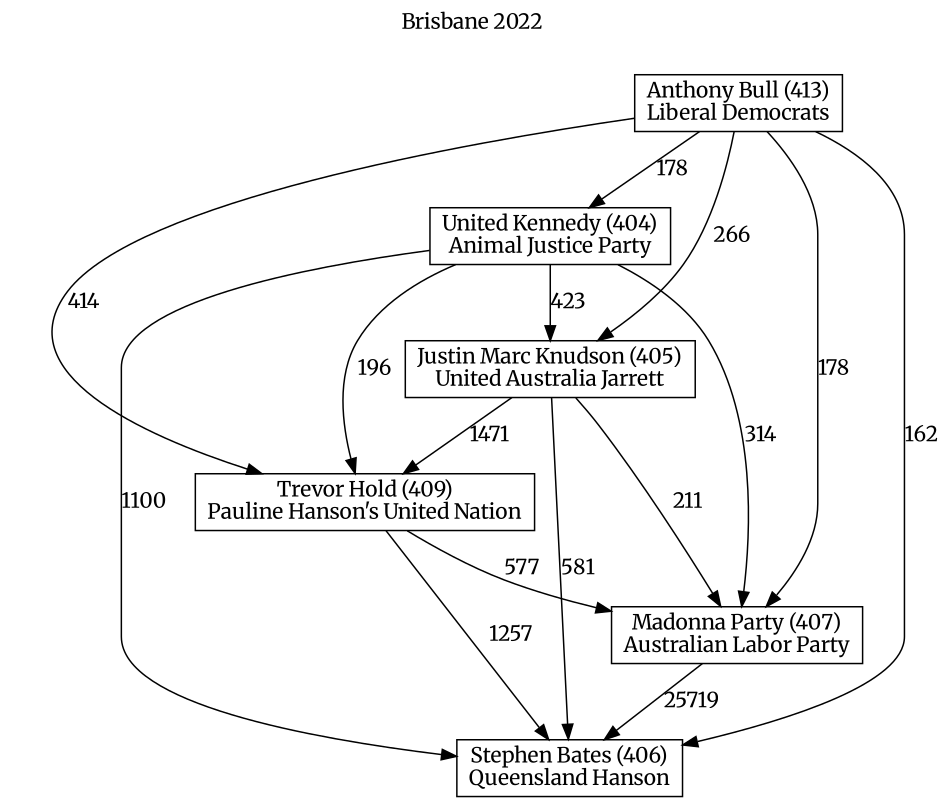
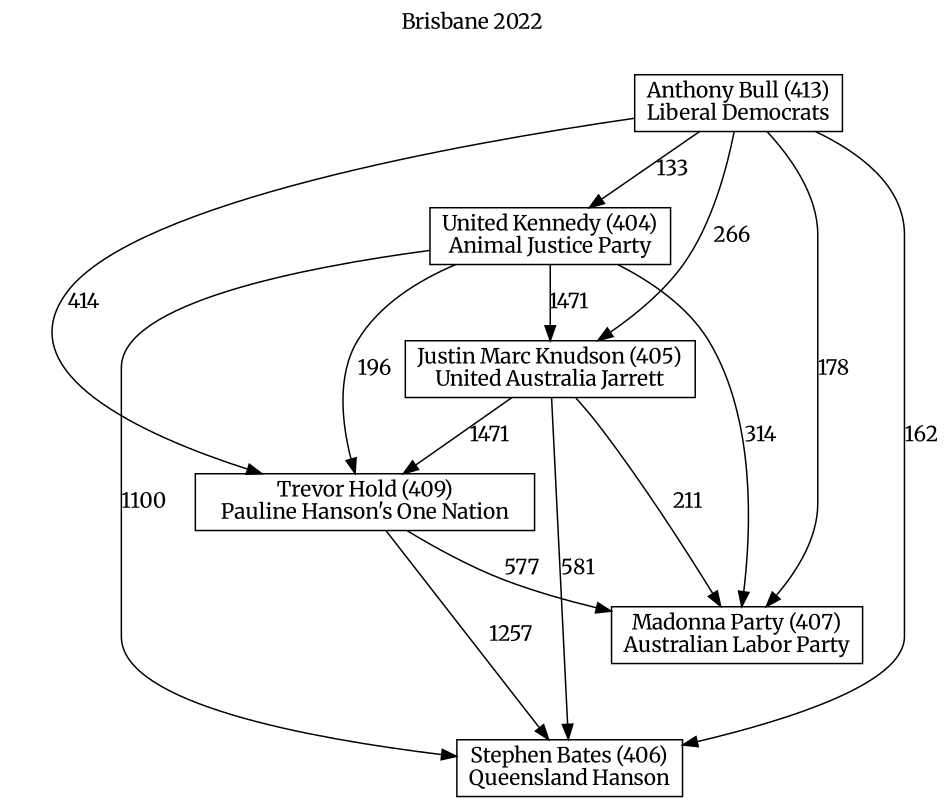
edge "Anthony Bull (413) Liberal Democrats" -> "United Kennedy (404) Animal Justice Party": label "178" -> "133"
edge "United Kennedy (404) Animal Justice Party" -> "Justin Marc Knudson (405) United Australia Jarrett": label "423" -> "1471"
node "Trevor Hold (409) Pauline Hanson's United Nation": label "Trevor Hold (409) Pauline Hanson's United Nation" -> "Trevor Hold (409) Pauline Hanson's One Nation"
edge "Madonna Party (407) Australian Labor Party" -> "Stephen Bates (406) Queensland Hanson": removed, label "25719"
